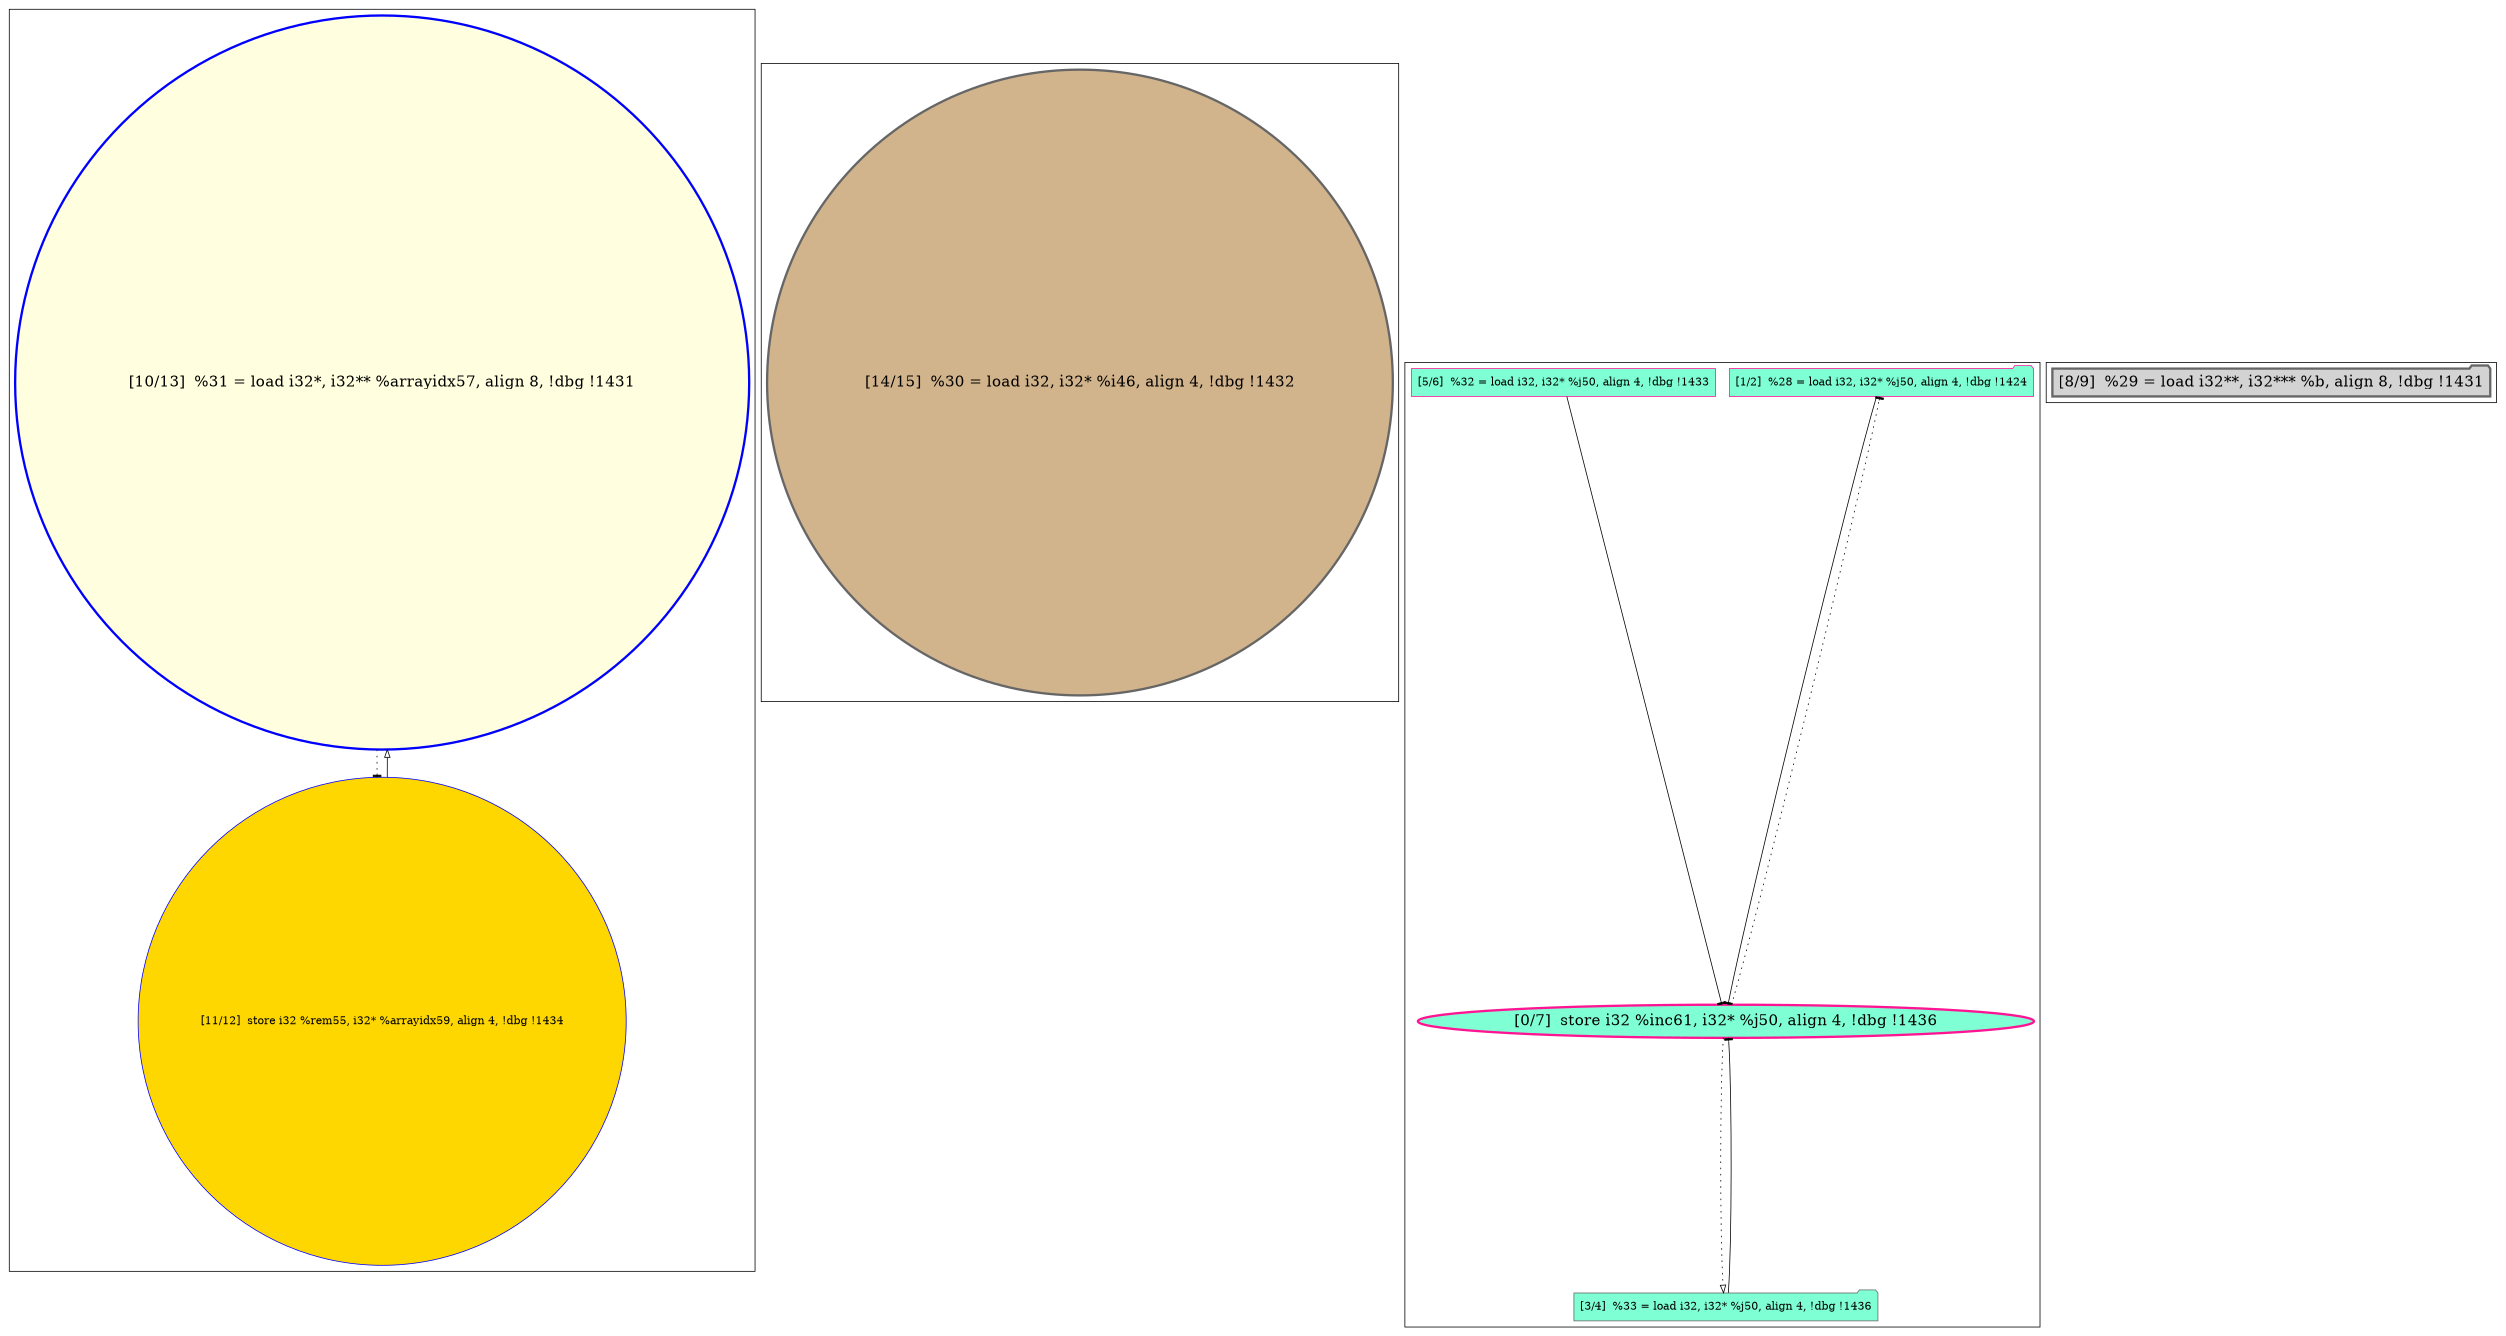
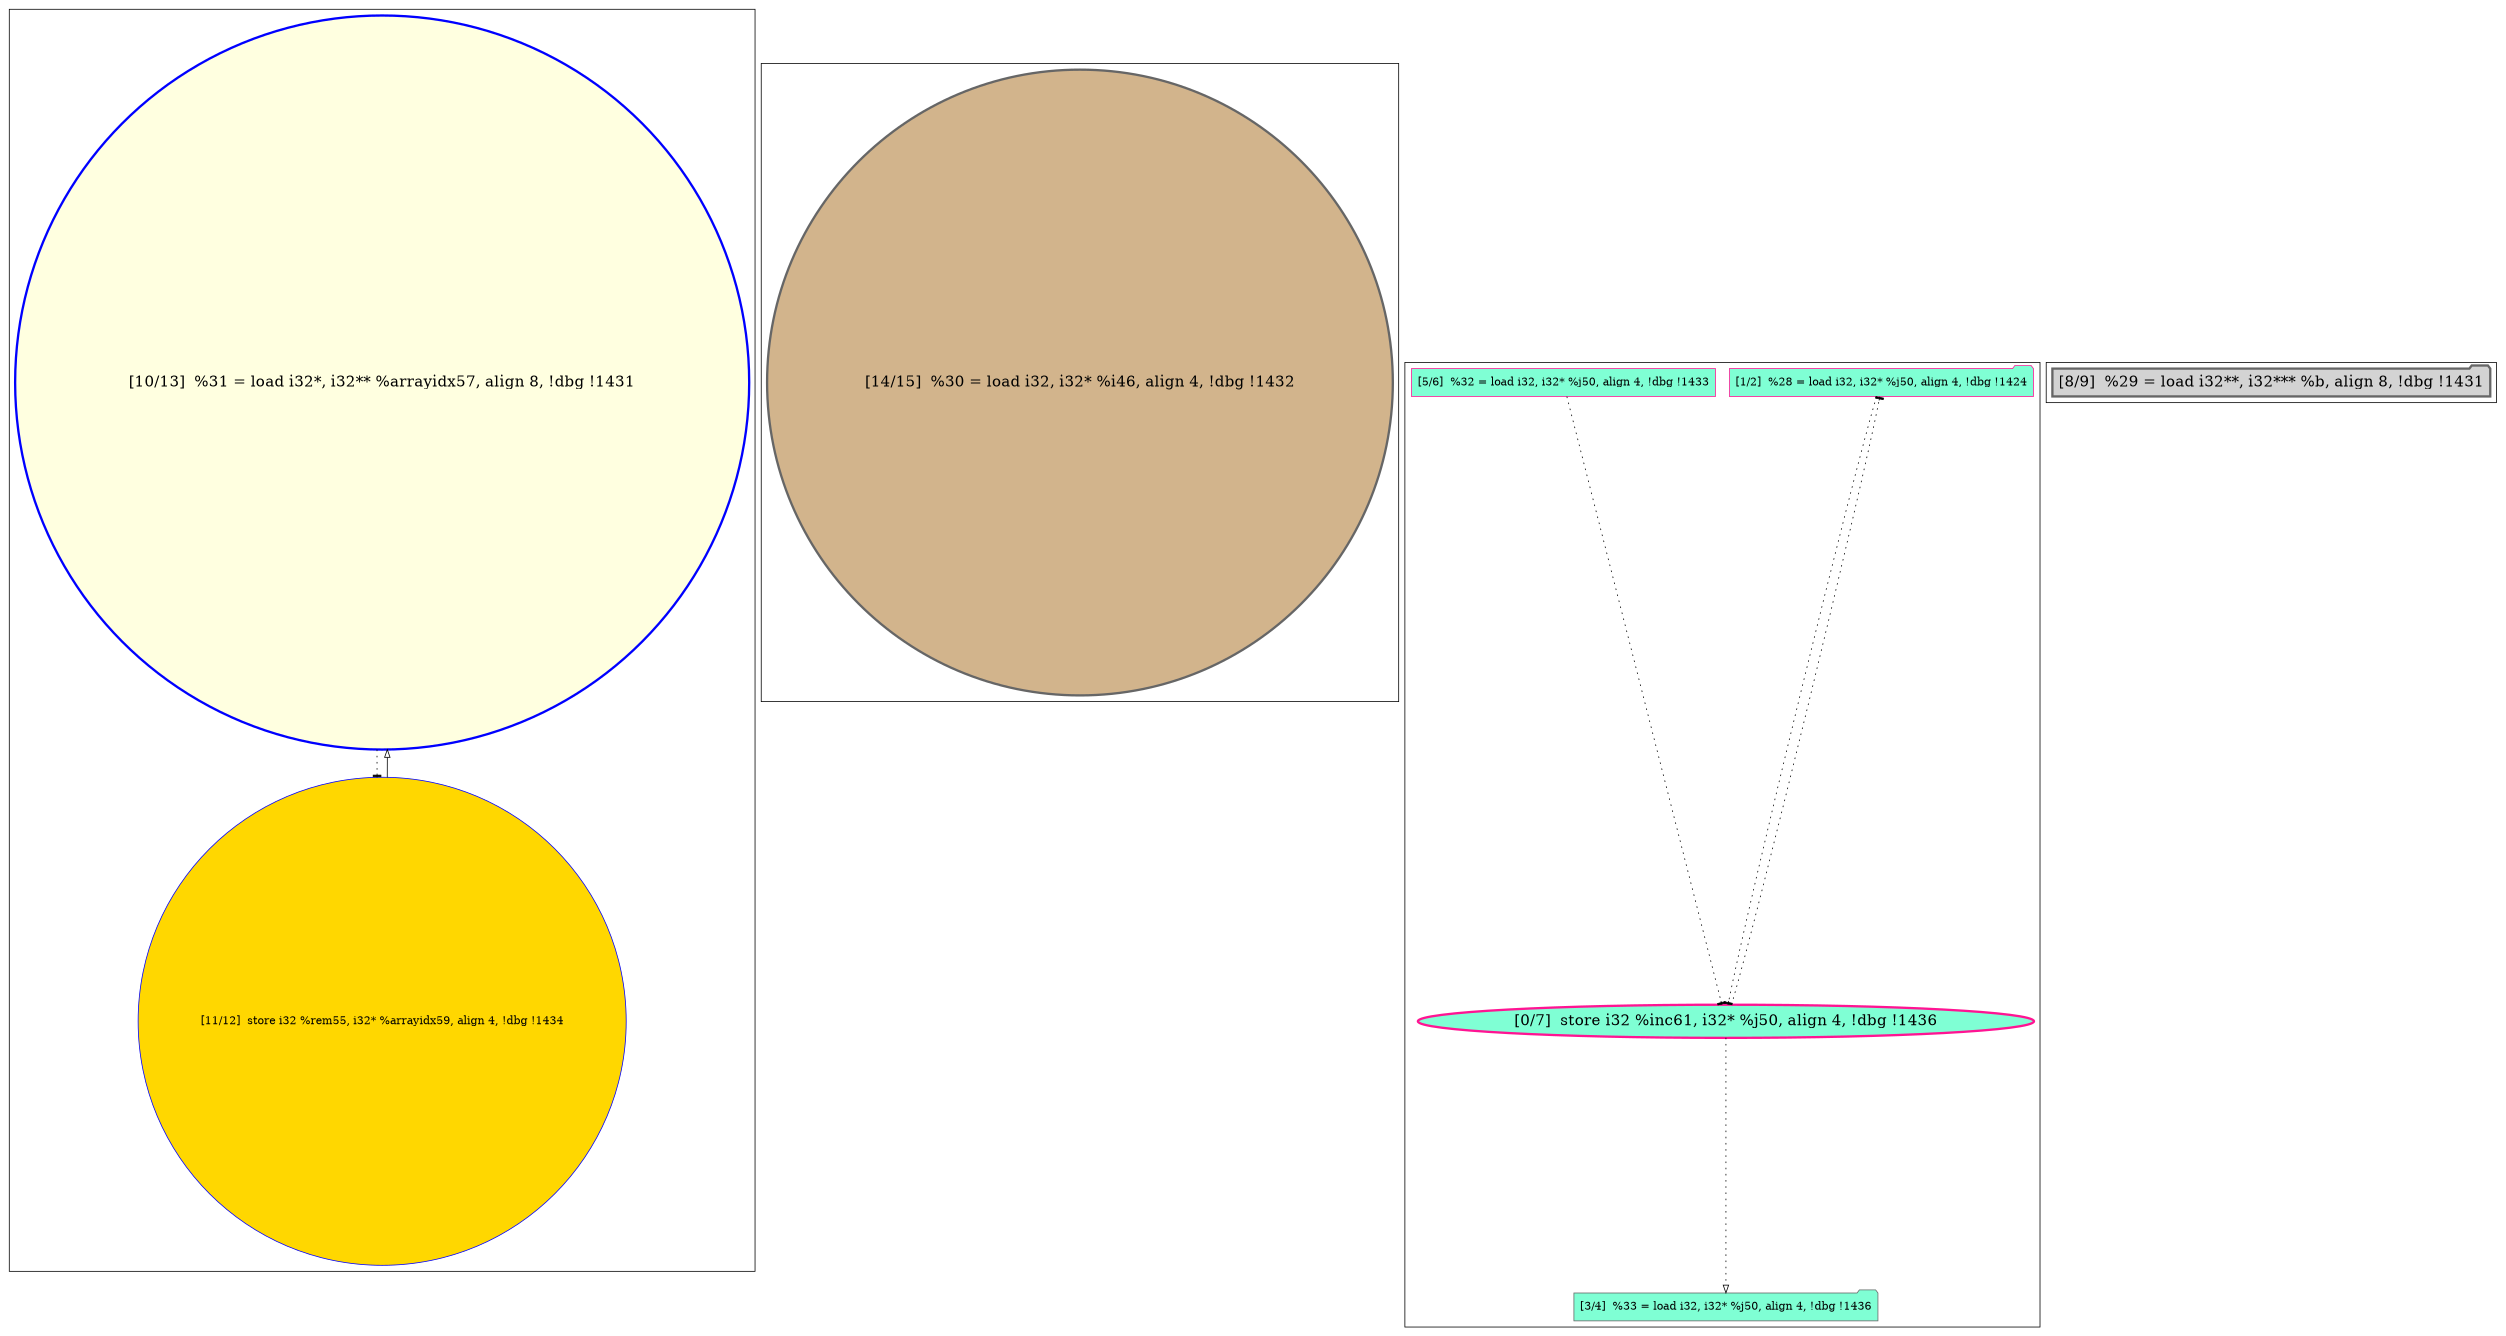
edge "[1/2]  %28 = load i32, i32* %j50, align 4, !dbg !1424" -> "[0/7]  store i32 %inc61, i32* %j50, align 4, !dbg !1436": style solid -> dotted
edge "[5/6]  %32 = load i32, i32* %j50, align 4, !dbg !1433" -> "[0/7]  store i32 %inc61, i32* %j50, align 4, !dbg !1436": style solid -> dotted
edge "[3/4]  %33 = load i32, i32* %j50, align 4, !dbg !1436" -> "[0/7]  store i32 %inc61, i32* %j50, align 4, !dbg !1436": removed
